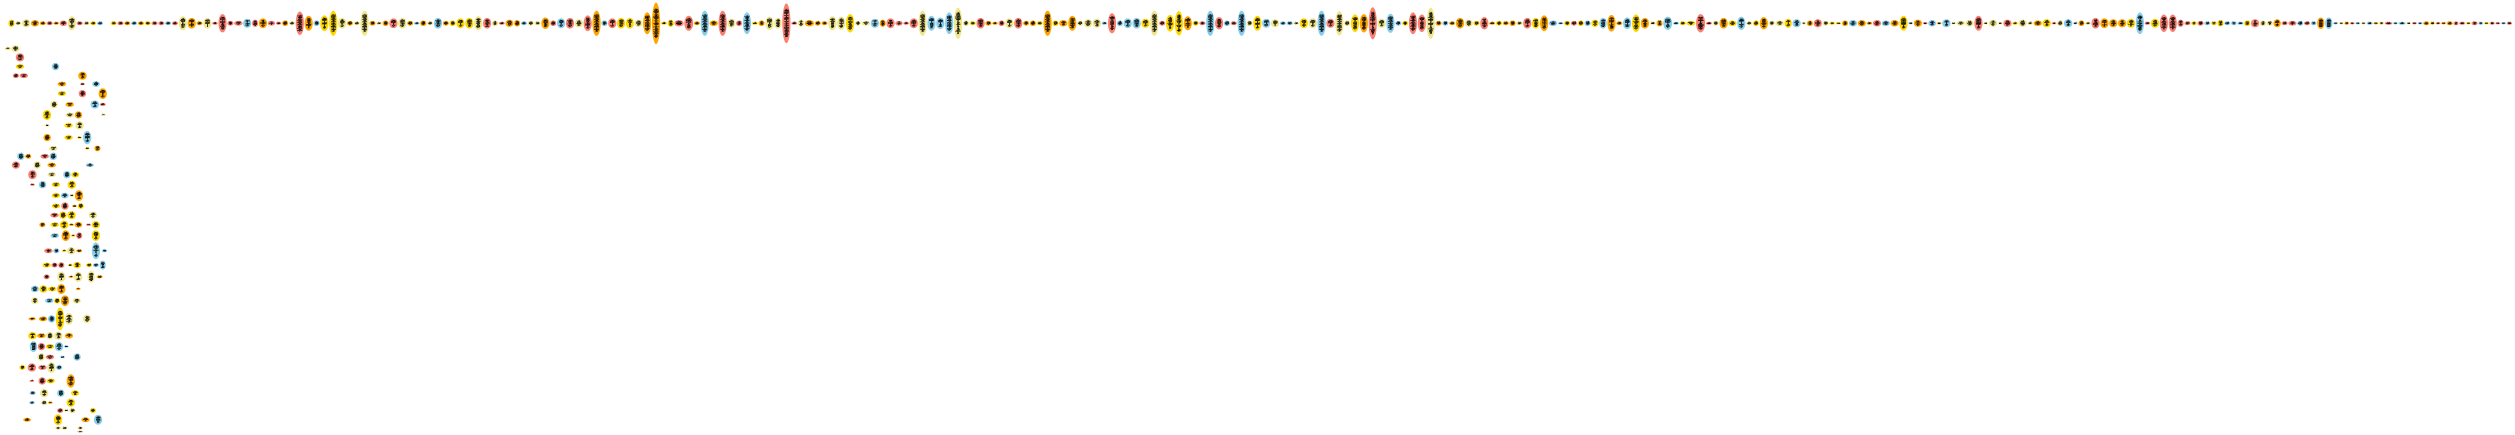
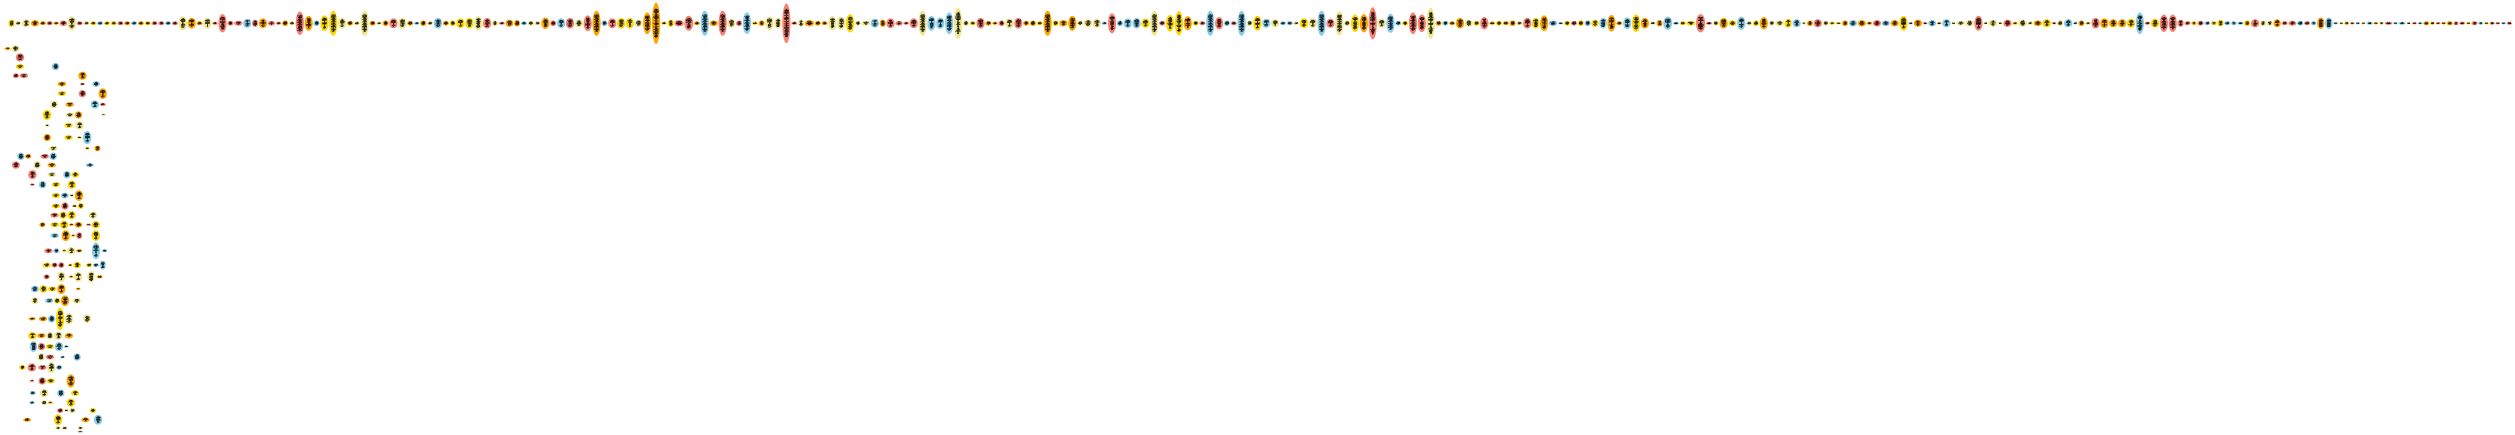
node "# 0x28e JUMPDEST PUSHX Data JUMP": added
node "# 0xc PUSHX Data REVERT": fillcolor khaki -> orange
